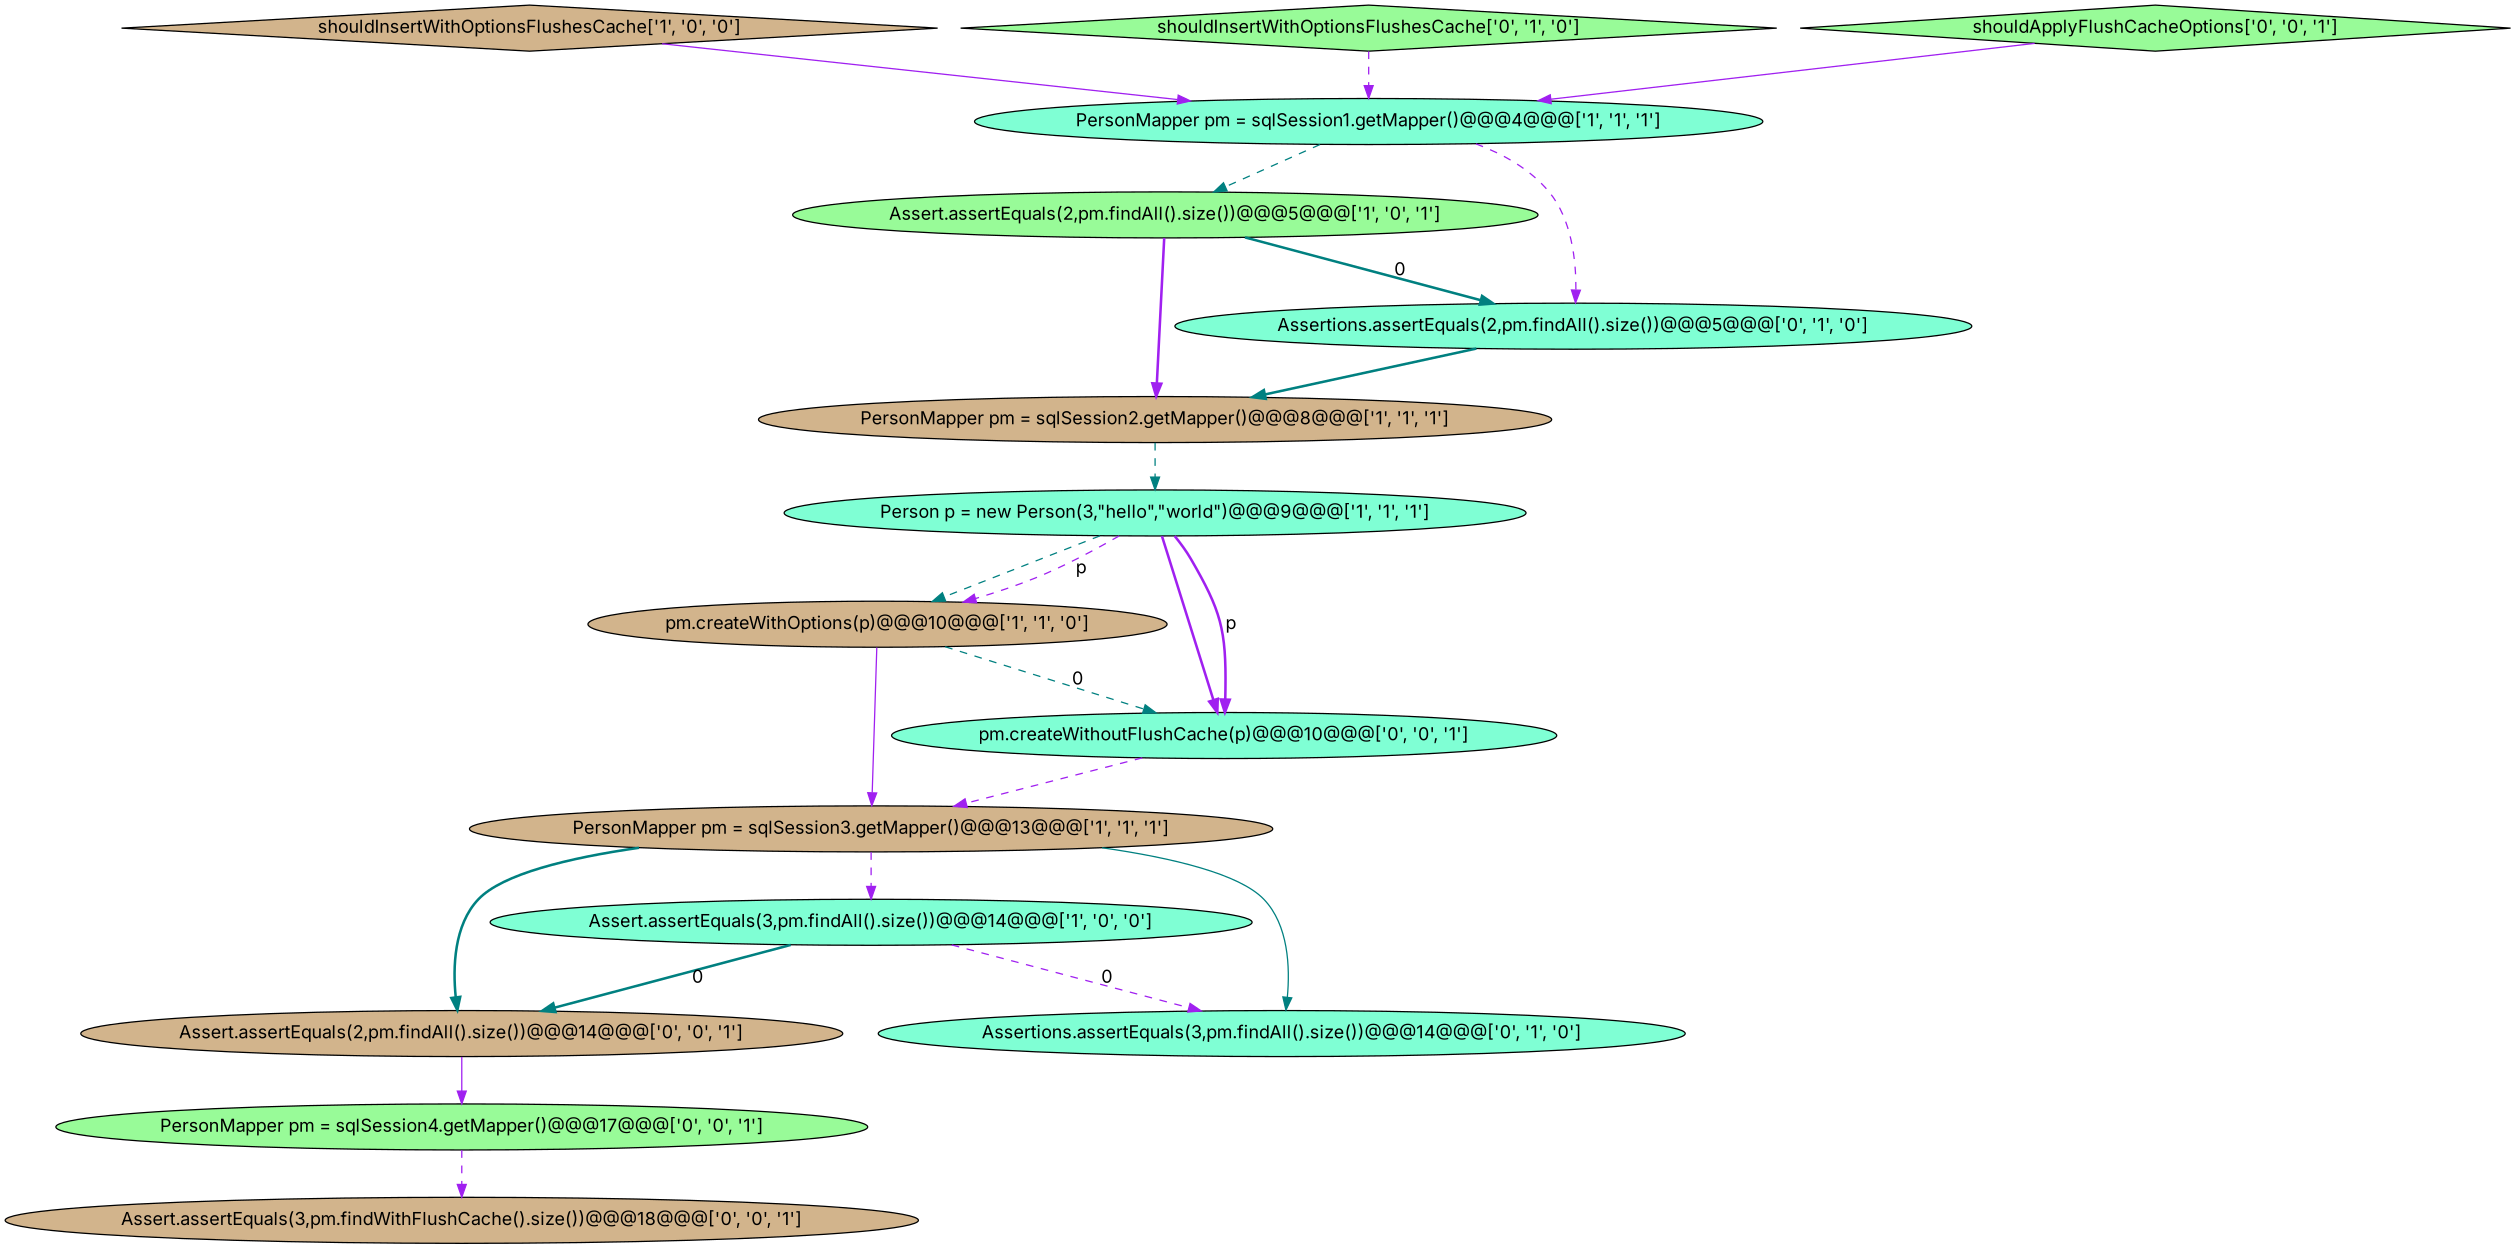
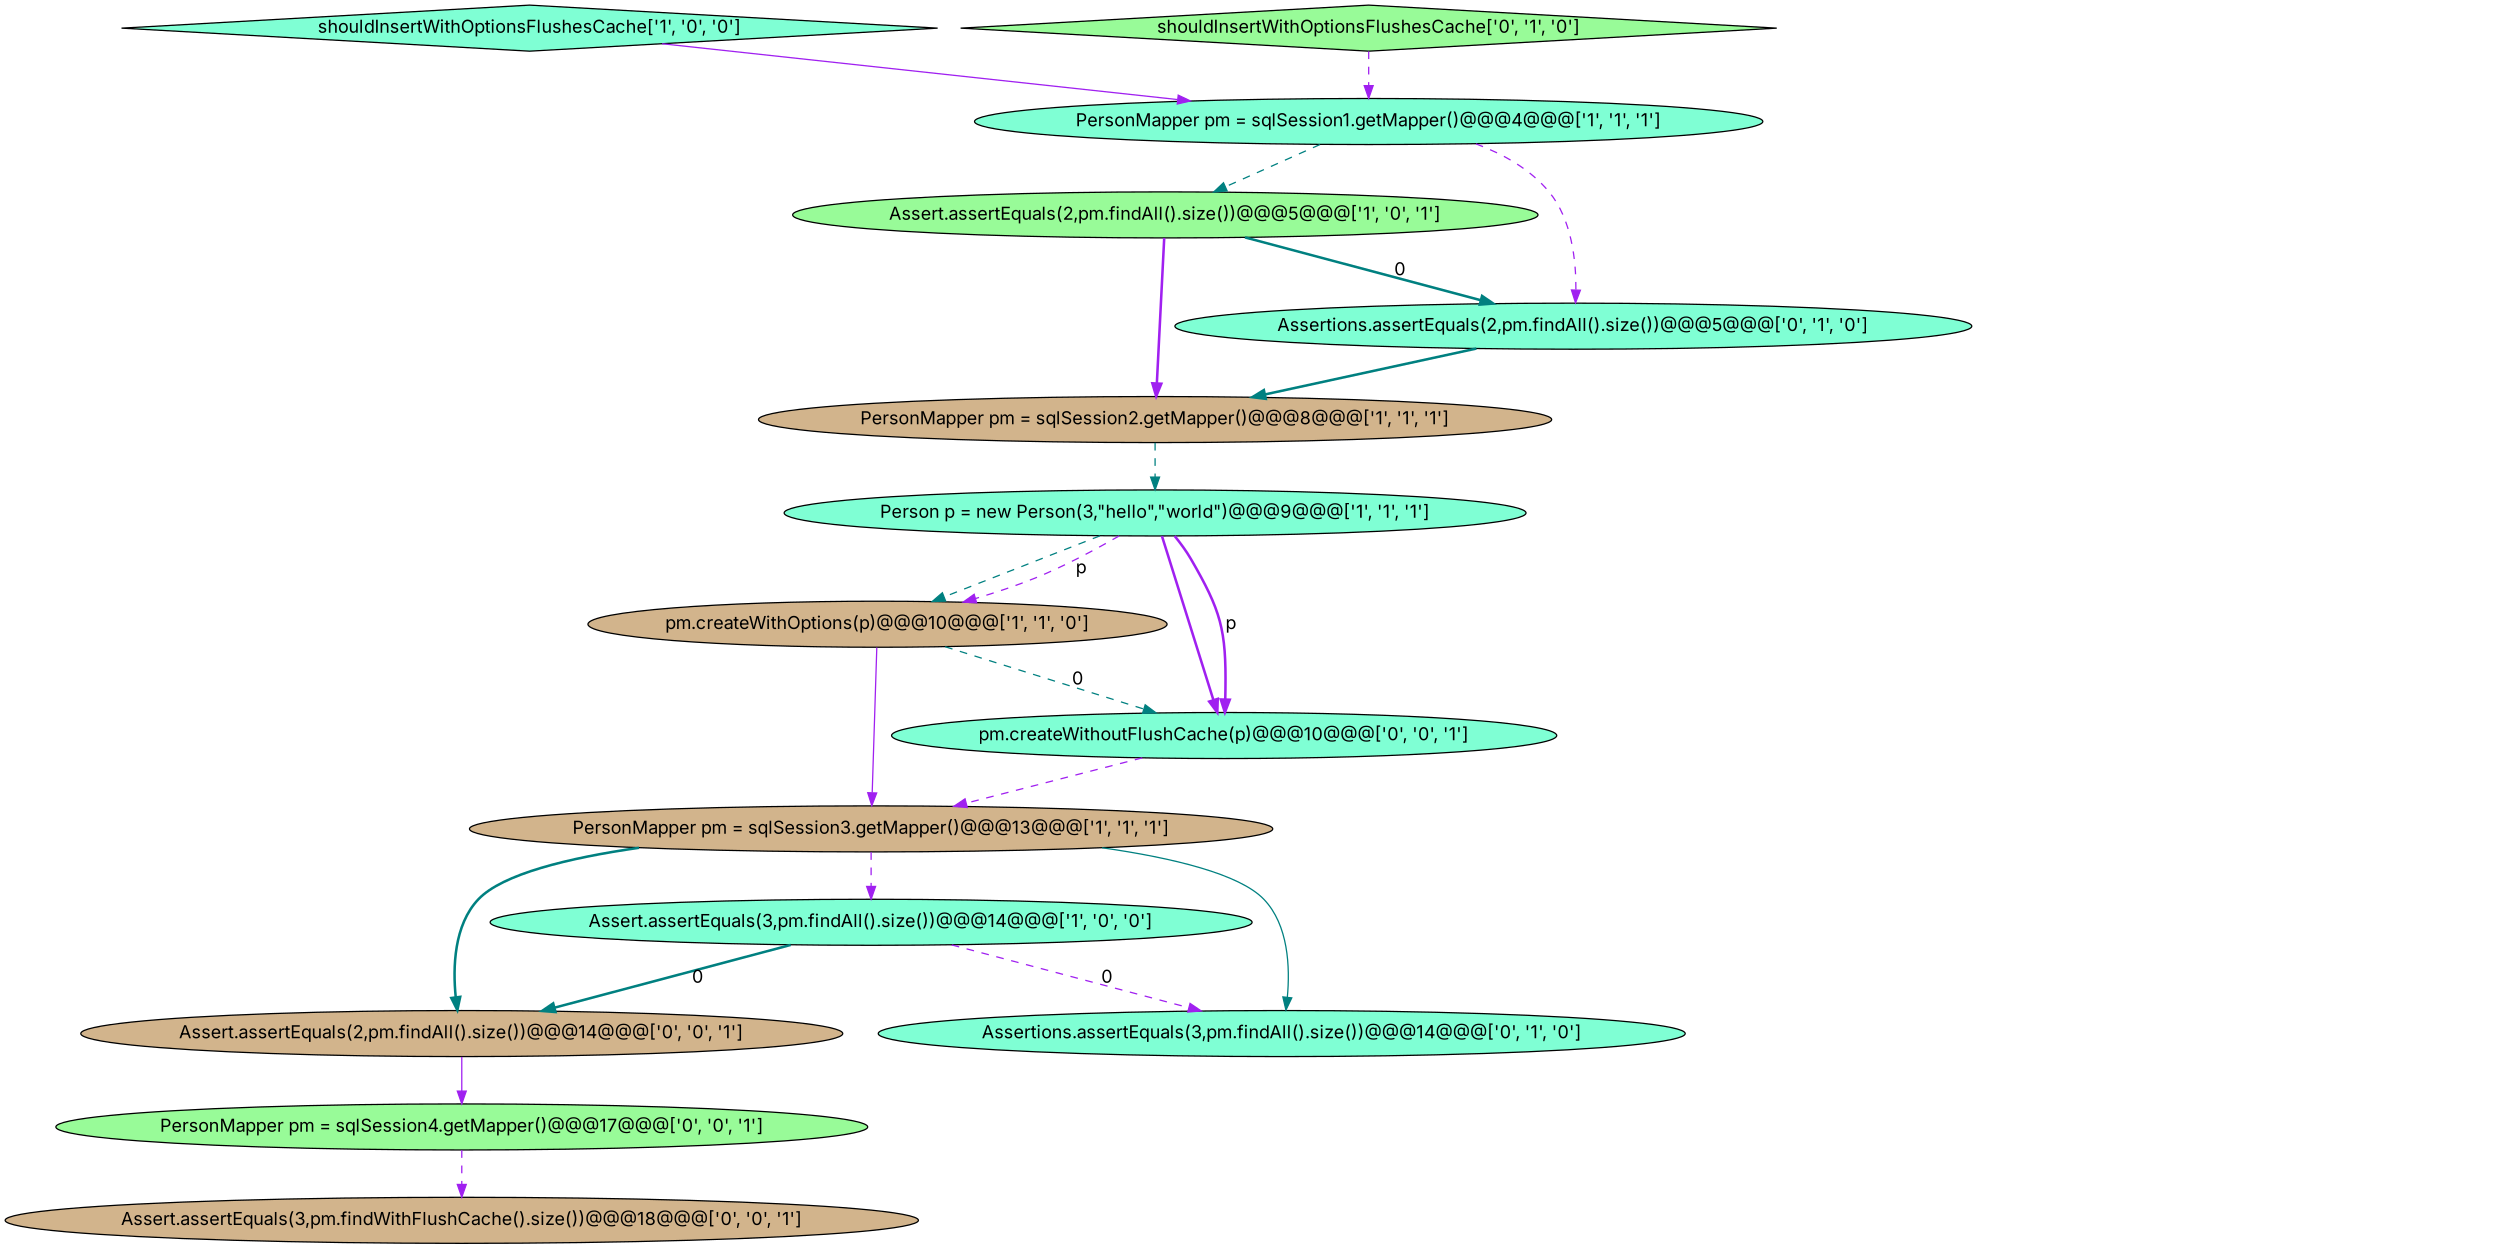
node "shouldInsertWithOptionsFlushesCache['1', '0', '0']": fillcolor tan -> aquamarine
node "shouldApplyFlushCacheOptions['0', '0', '1']": removed
